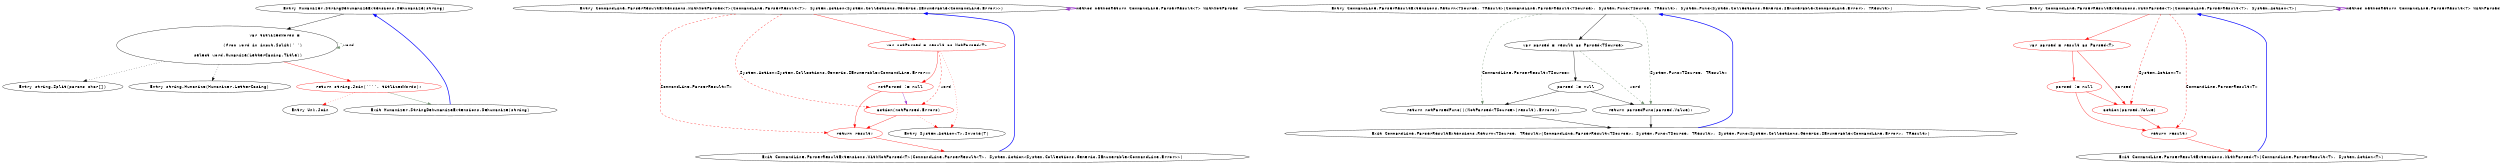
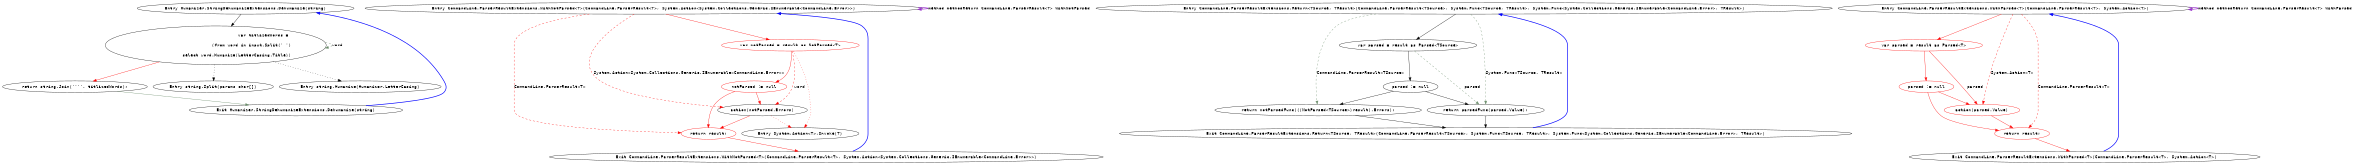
node "return string.Join('''', titlizedWords);": color red -> black
edge "var parsed = result as Parsed<TSource>" -> "return parsedFunc(parsed.Value);": label "word" -> "parsed"
edge "notParsed != null" -> "action(notParsed.Errors)": color darkorchid -> red
node "Entry Unk.Join": removed
node "action(notParsed.Errors)": color red -> black
